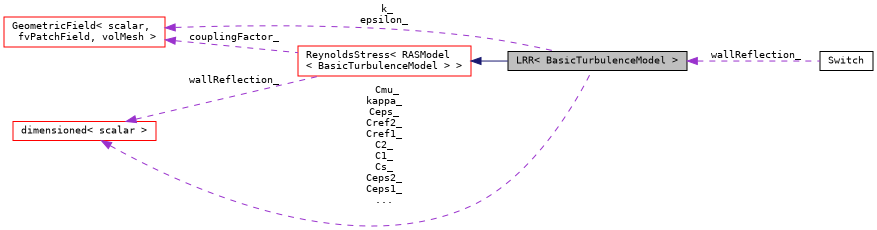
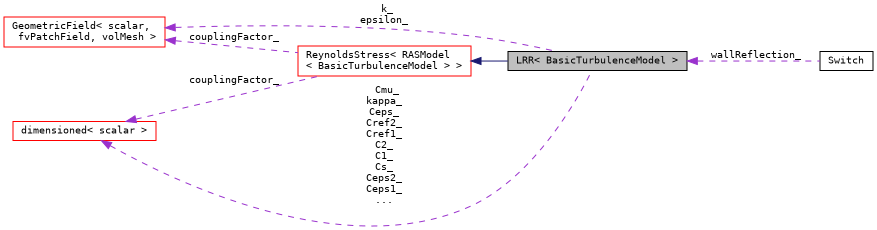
edge "ReynoldsStress< RASModel < BasicTurbulenceModel > >" -> "dimensioned< scalar >": label " wallReflection_" -> " couplingFactor_"
